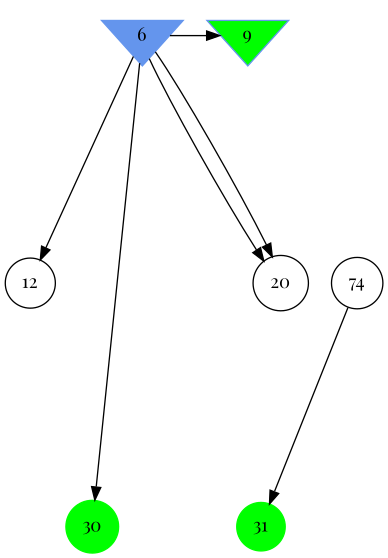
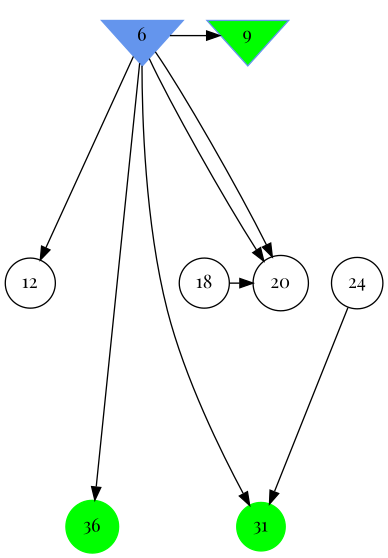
node "18": added
node "74": label "74" -> "24"
edge "6" -> "31": added
node "30": label "30" -> "36"
